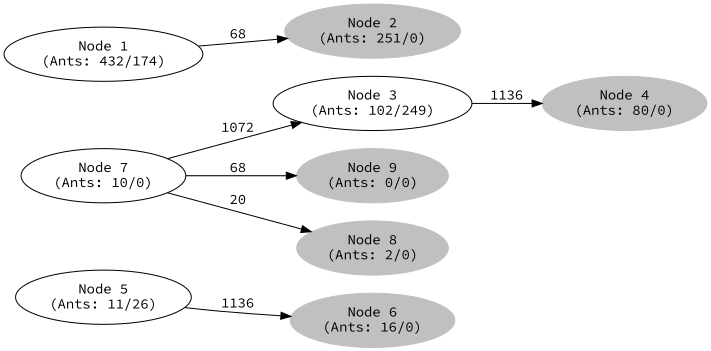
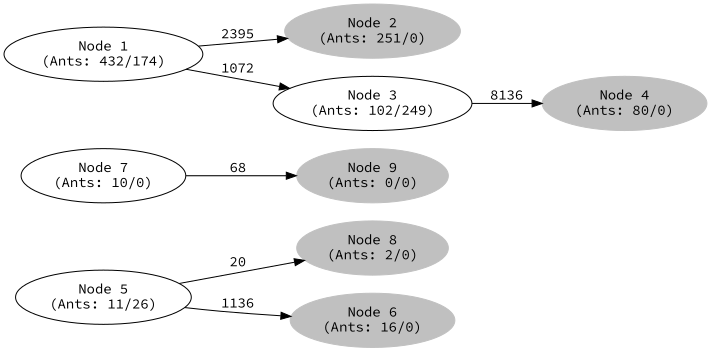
edge "Node 1 (Ants: 432/174)" -> "Node 2 (Ants: 251/0)": label "68" -> "2395"
edge "Node 3 (Ants: 102/249)" -> "Node 4 (Ants: 80/0)": label "1136" -> "8136"
edge "Node 7 (Ants: 10/0)" -> "Node 3 (Ants: 102/249)": now "Node 1 (Ants: 432/174)" -> "Node 3 (Ants: 102/249)"
edge "Node 7 (Ants: 10/0)" -> "Node 8 (Ants: 2/0)": now "Node 5 (Ants: 11/26)" -> "Node 8 (Ants: 2/0)"
